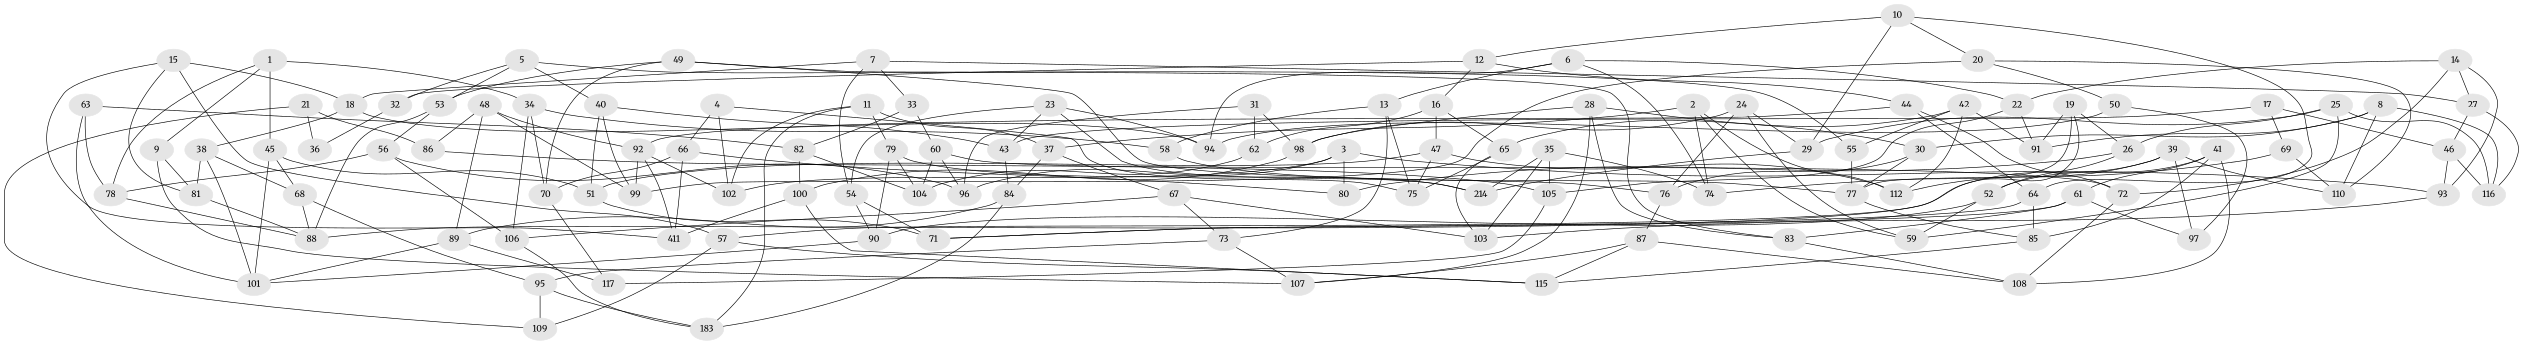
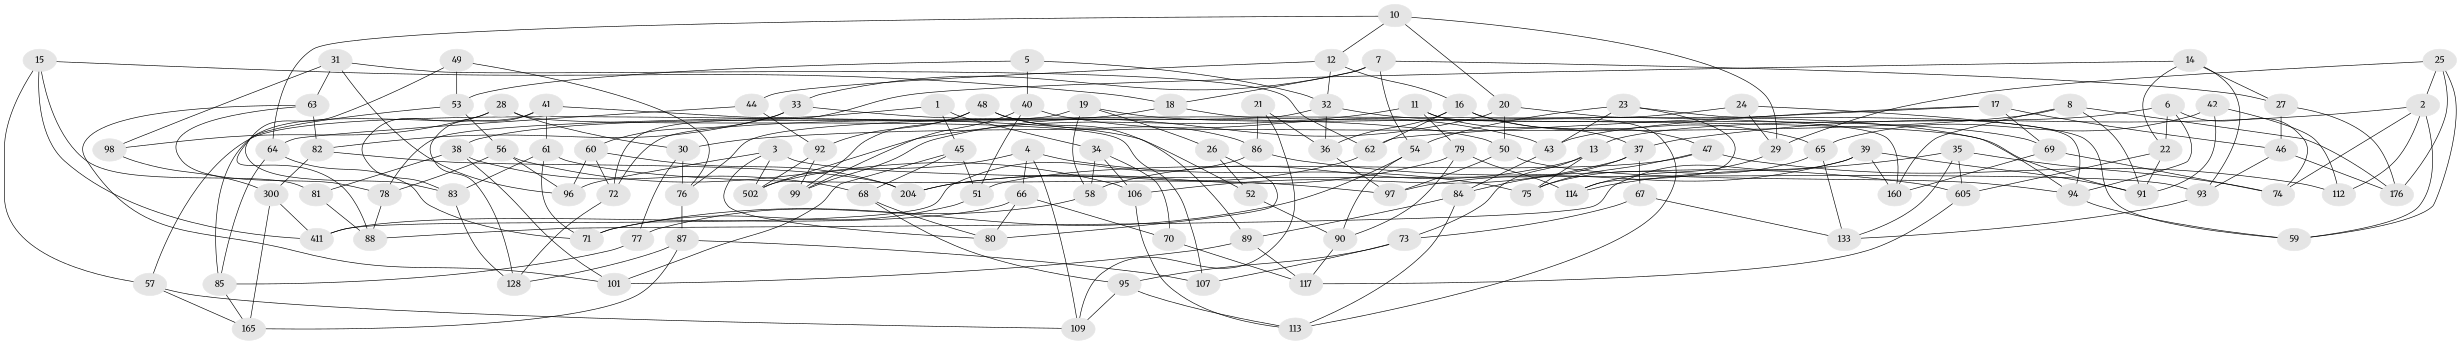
edge "31" -- "63": added
edge "49" -- "70": removed
edge "33" -- "50": added
edge "17" -- "62": added
edge "32" -- "69": added
edge "16" -- "36": added
edge "24" -- "98": removed
edge "25" -- "26": now "25" -- "2"
node "9": removed
node "55": removed
edge "44" -- "72": now "32" -- "72"
edge "36" -- "97": added
edge "39" -- "112": now "39" -- "91"
edge "19" -- "77": now "19" -- "58"
edge "92" -- "411": now "86" -- "411"
node "102": label "102" -> "502"
node "100": label "100" -> "300"
node "104": label "104" -> "204"
node "214": label "214" -> "114"
node "105": label "105" -> "605"
node "110": label "110" -> "160"
node "116": label "116" -> "176"
edge "68" -- "88": now "68" -- "80"
edge "67" -- "106": now "37" -- "106"
edge "52" -- "59": now "94" -- "59"
edge "4" -- "109": added
node "103": label "103" -> "133"
edge "90" -- "101": now "90" -- "117"
node "115": label "115" -> "165"
node "108": label "108" -> "128"
node "183": label "183" -> "113"
